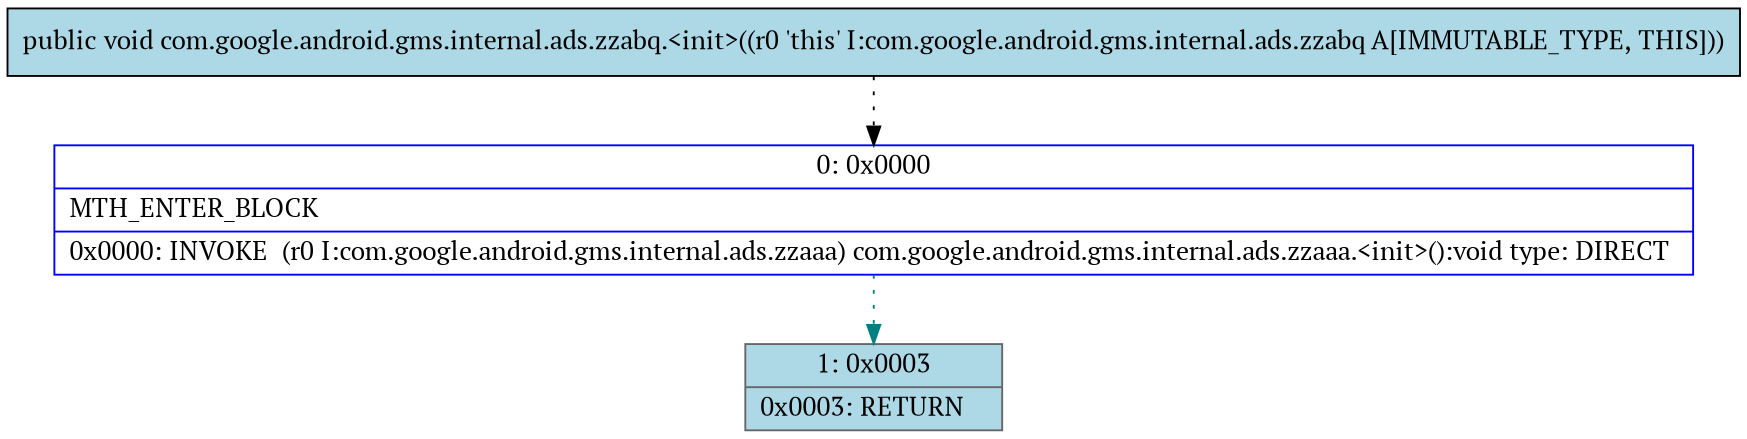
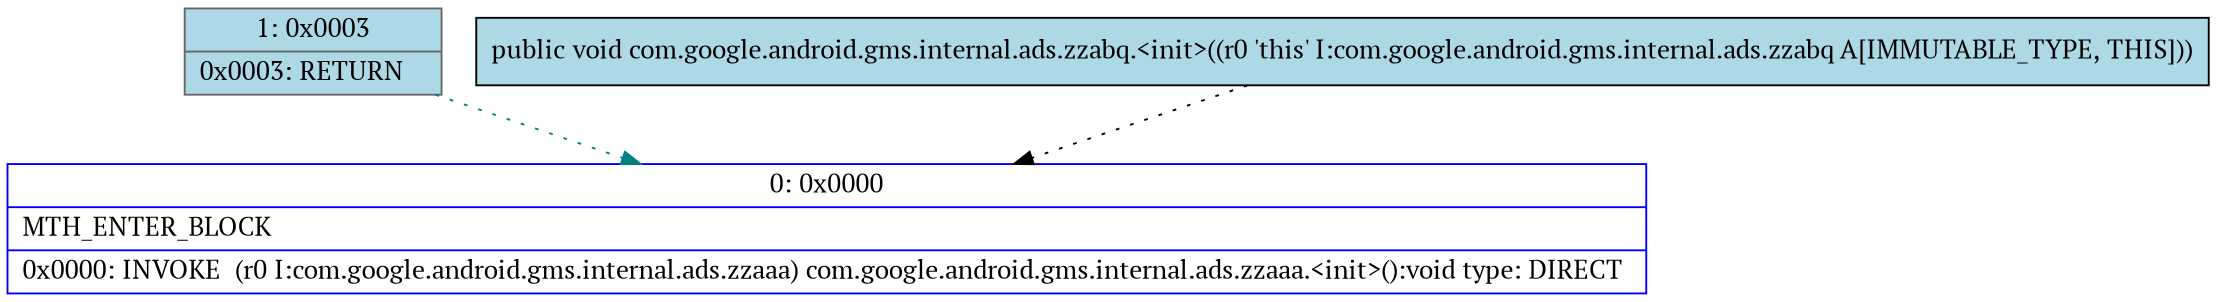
edge "0: 0x0000" -> "1: 0x0003": reversed
